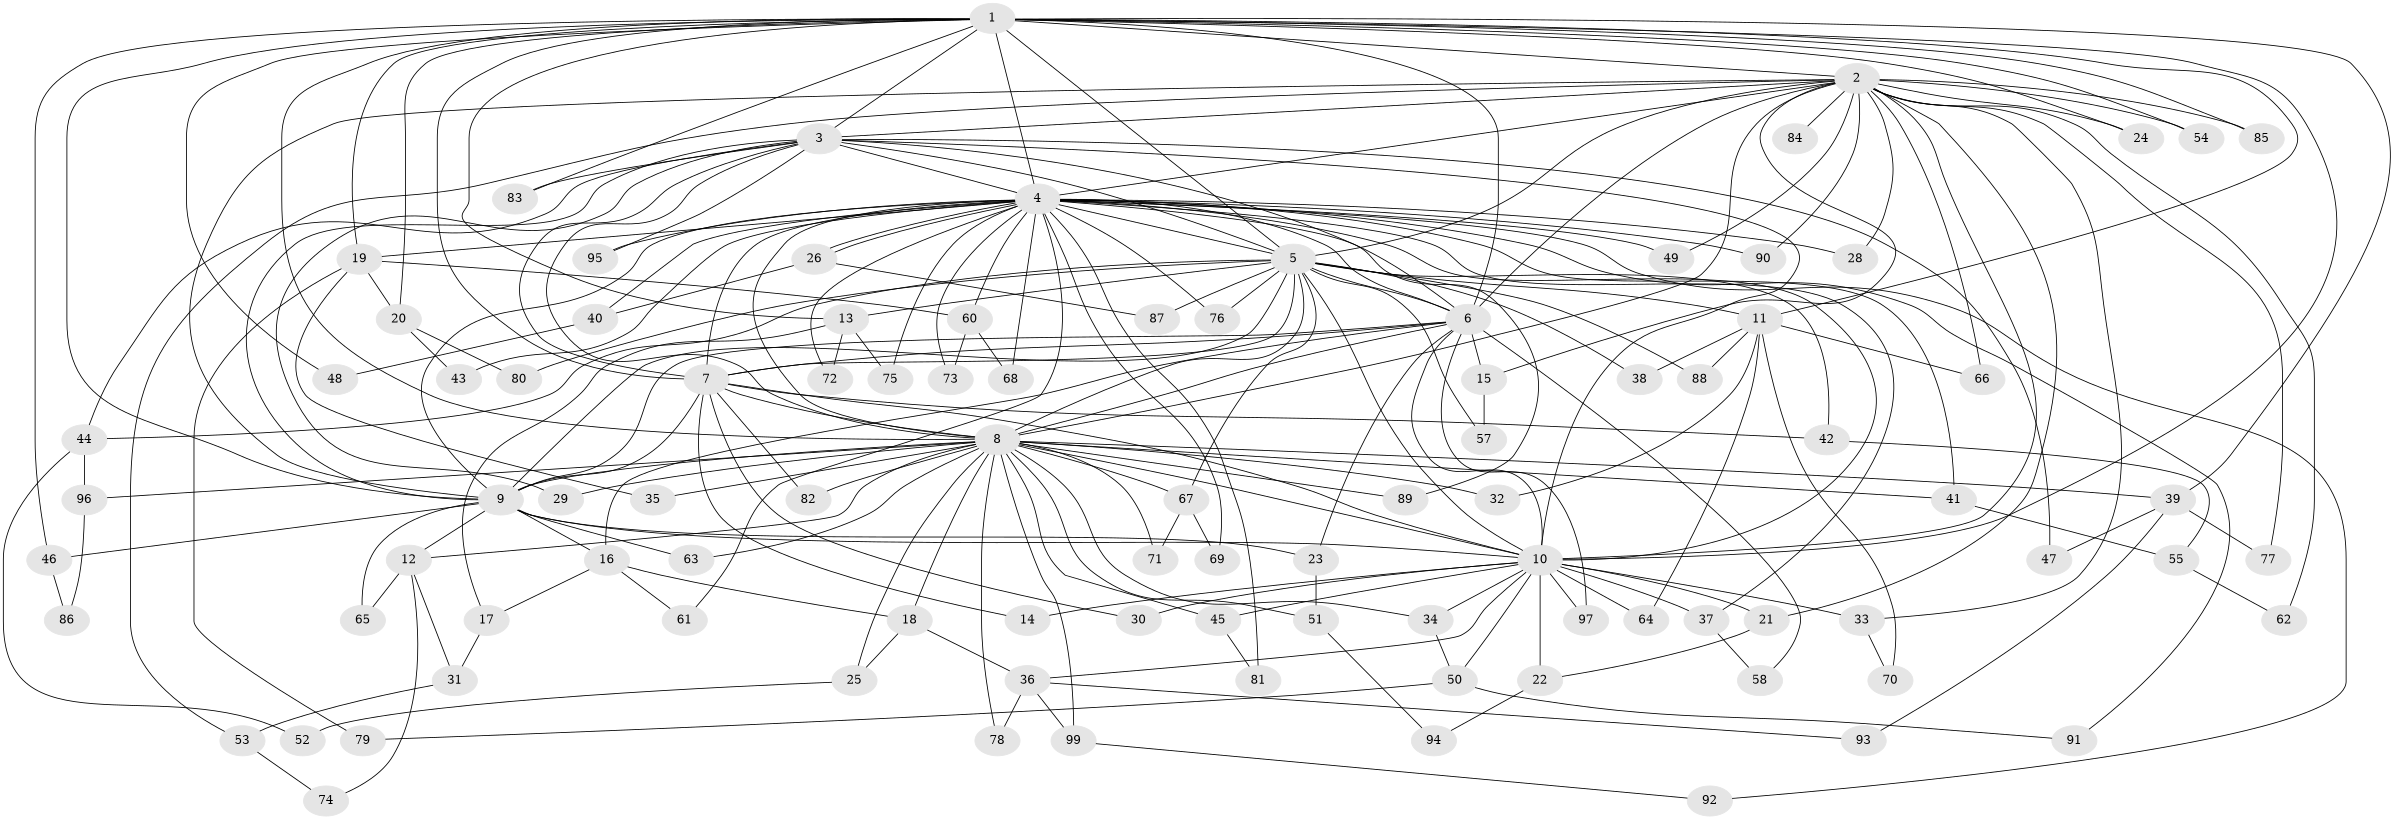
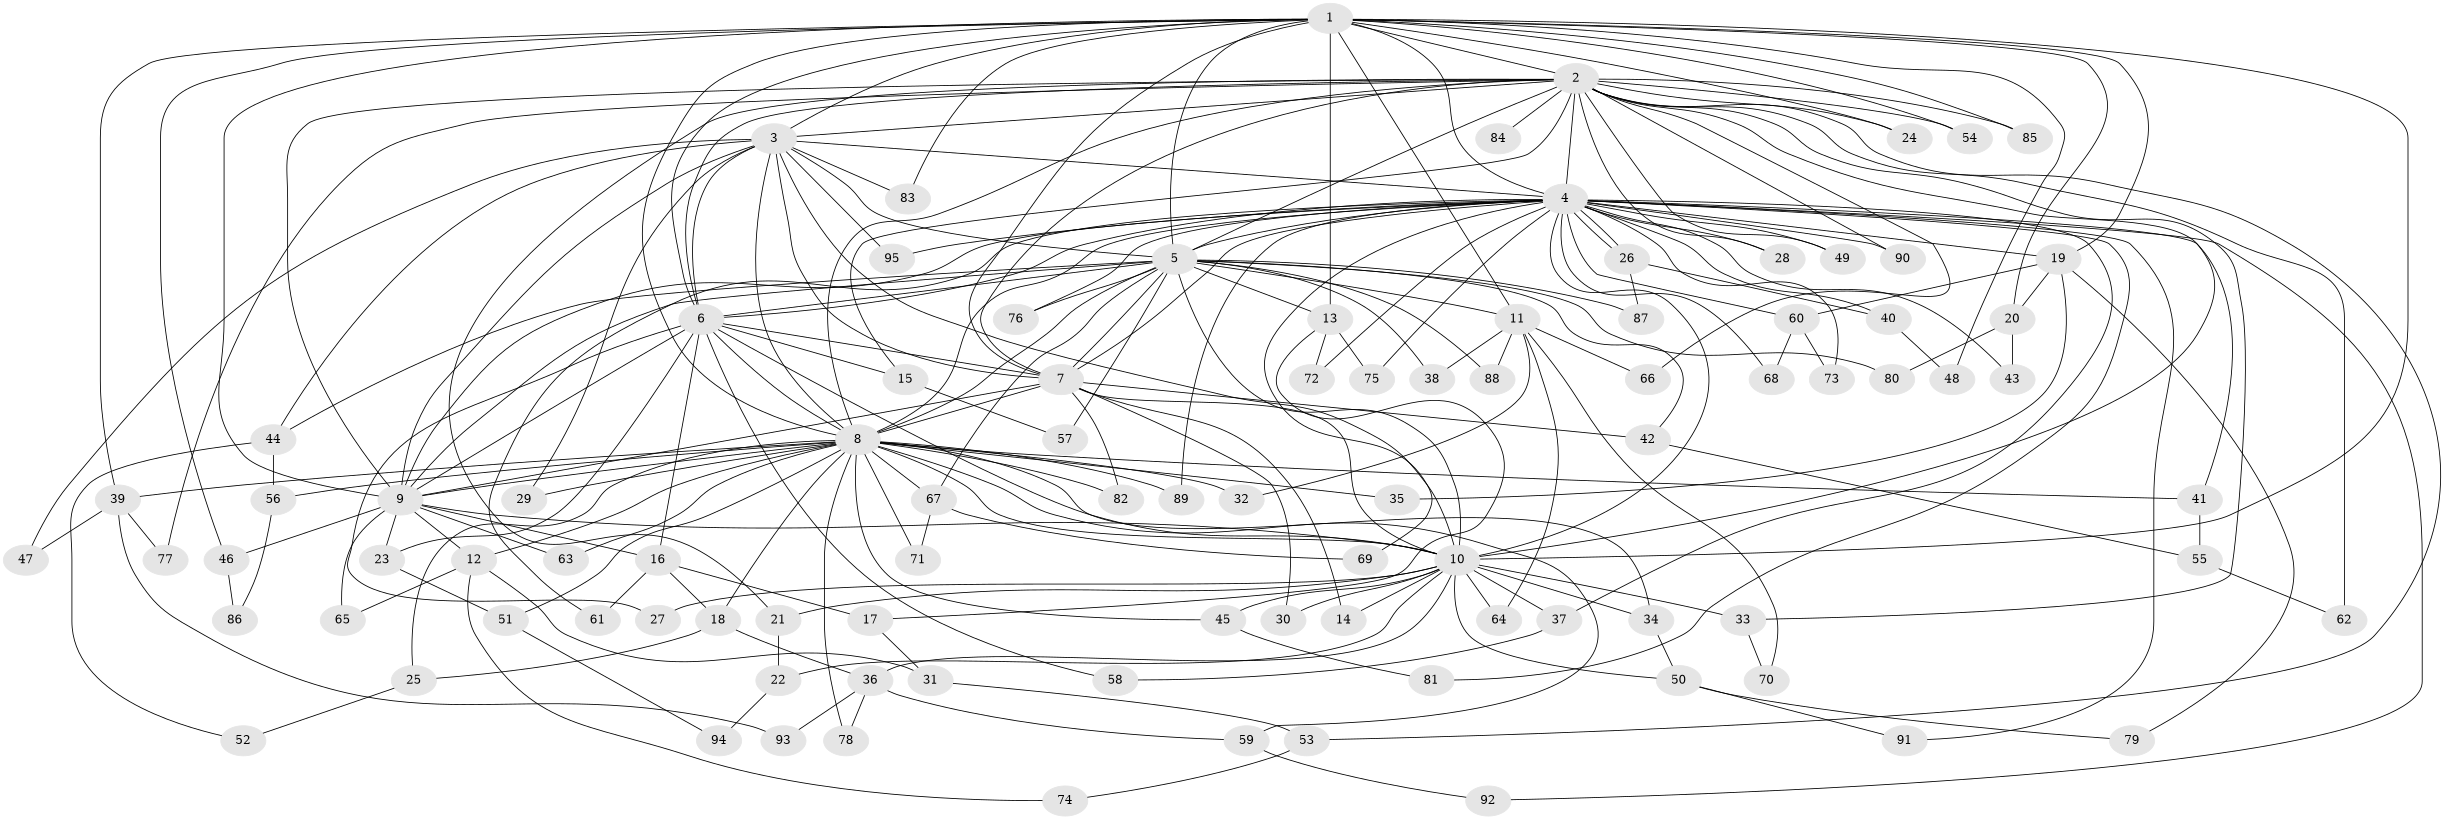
edge "2" -- "7": added
node "96": label "96" -> "56"
node "97": label "97" -> "27"
node "99": label "99" -> "59"
